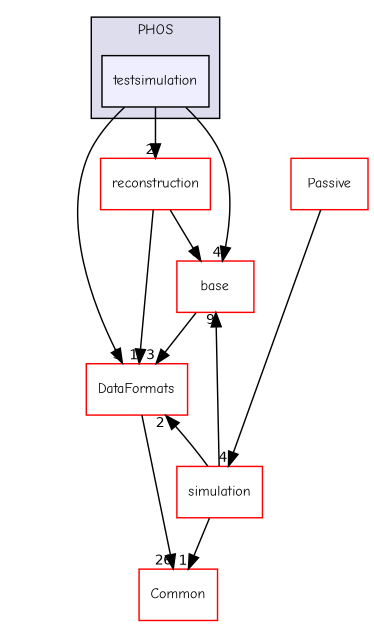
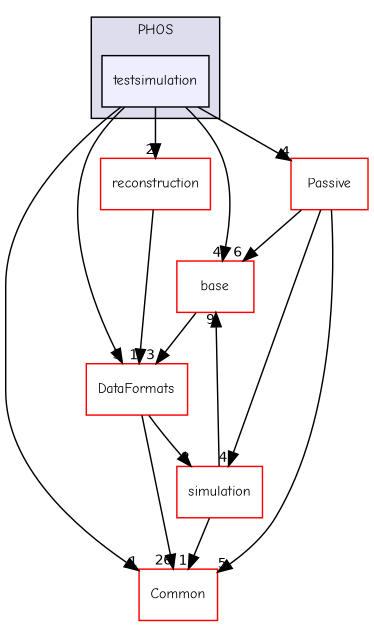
edge "testsimulation" -> "Passive": added
edge "reconstruction" -> "base": now "Passive" -> "base"
edge "testsimulation" -> "Common": added
edge "Passive" -> "Common": added
edge "simulation" -> "DataFormats": reversed
